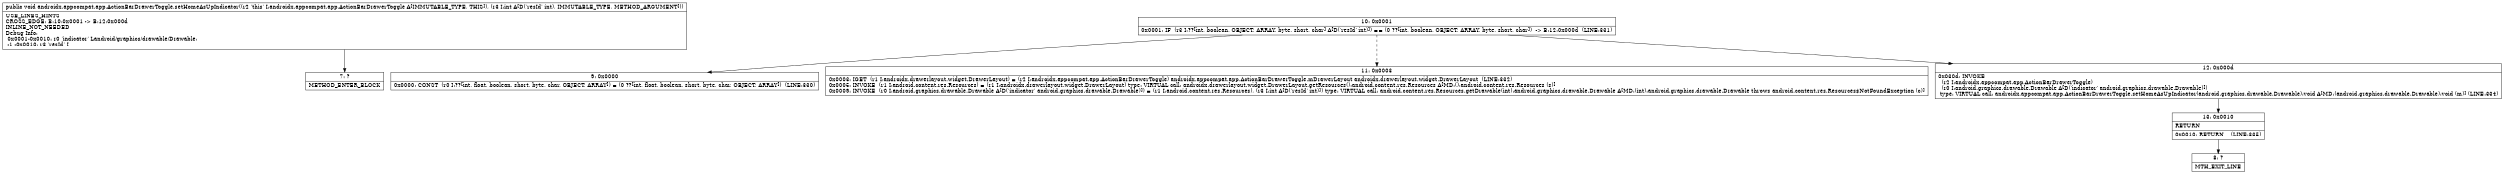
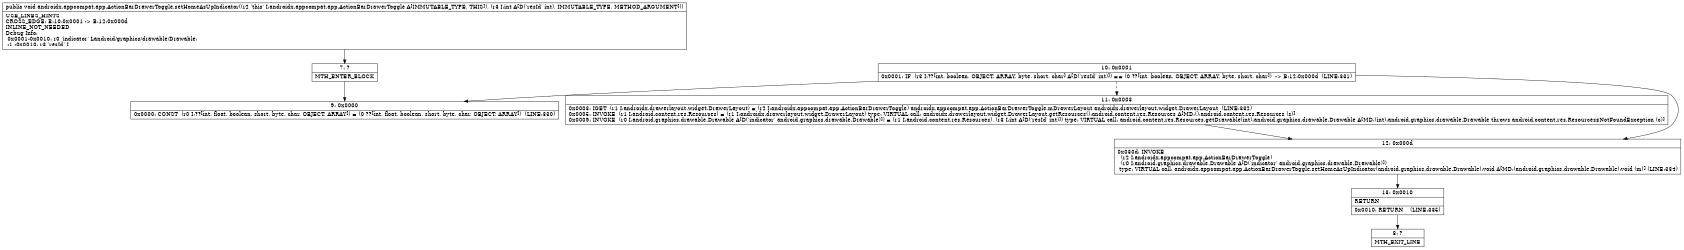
node "7: ?": text "METHOD_ENTER_BLOCK" -> "MTH_ENTER_BLOCK"
edge "7: ?" -> "9: 0x0000": added
edge "11: 0x0003" -> "12: 0x000d": added
